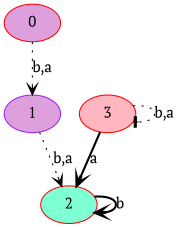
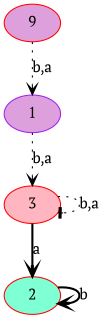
node "0": label "0" -> "9"
edge "1" -> "2": now "1" -> "3"
